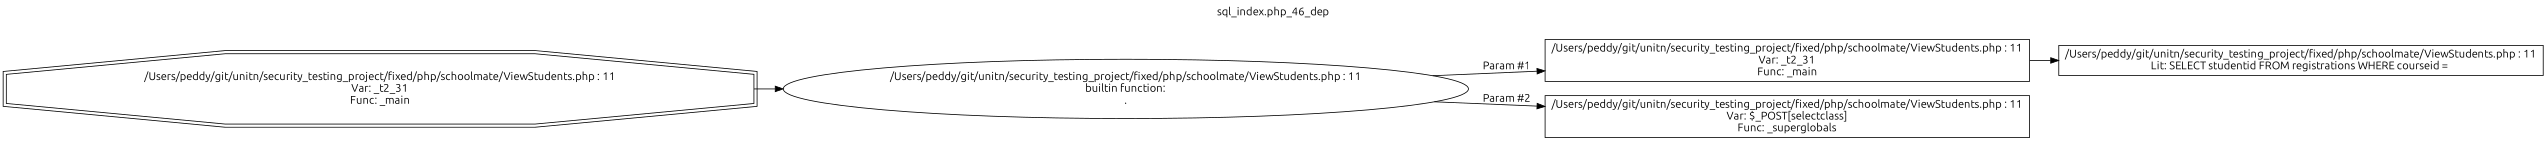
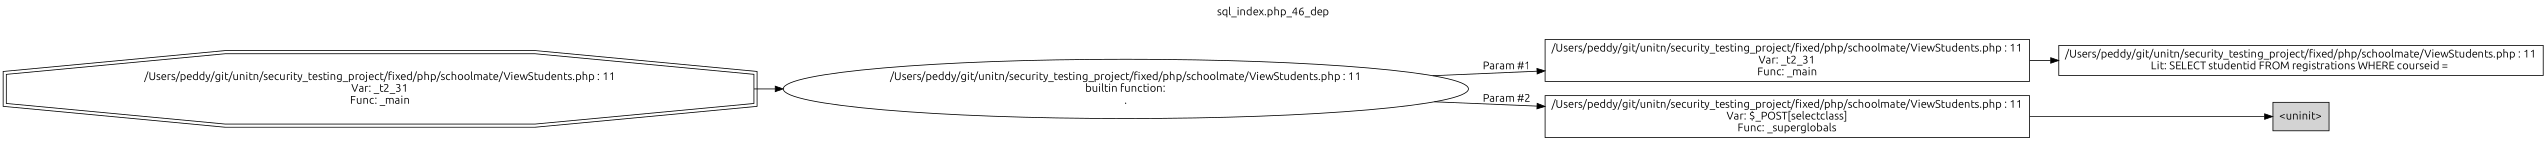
node "<uninit>": added
